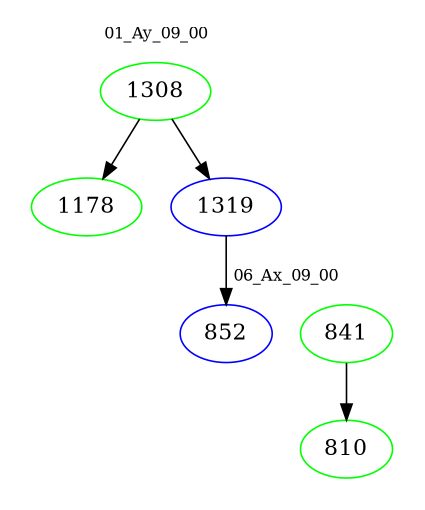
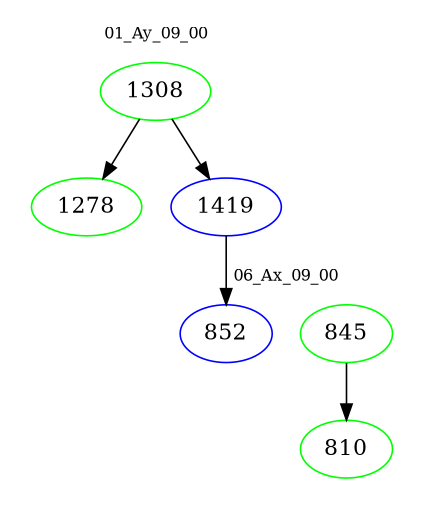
node "1178": label "1178" -> "1278"
node "1319": label "1319" -> "1419"
node "841": label "841" -> "845"
